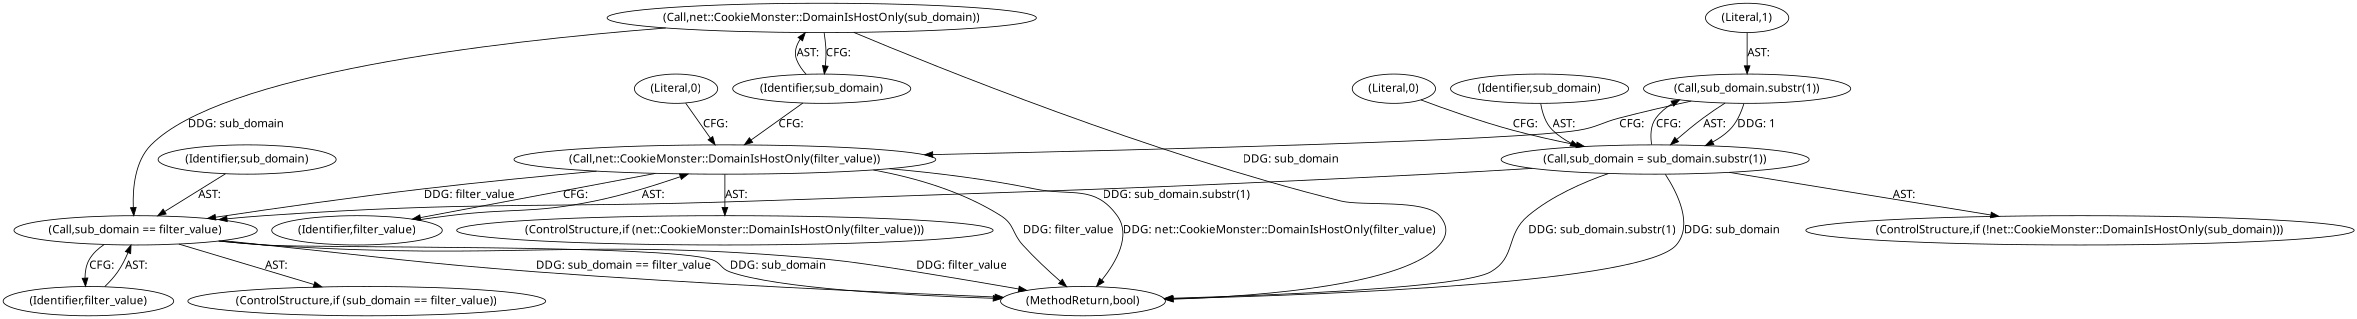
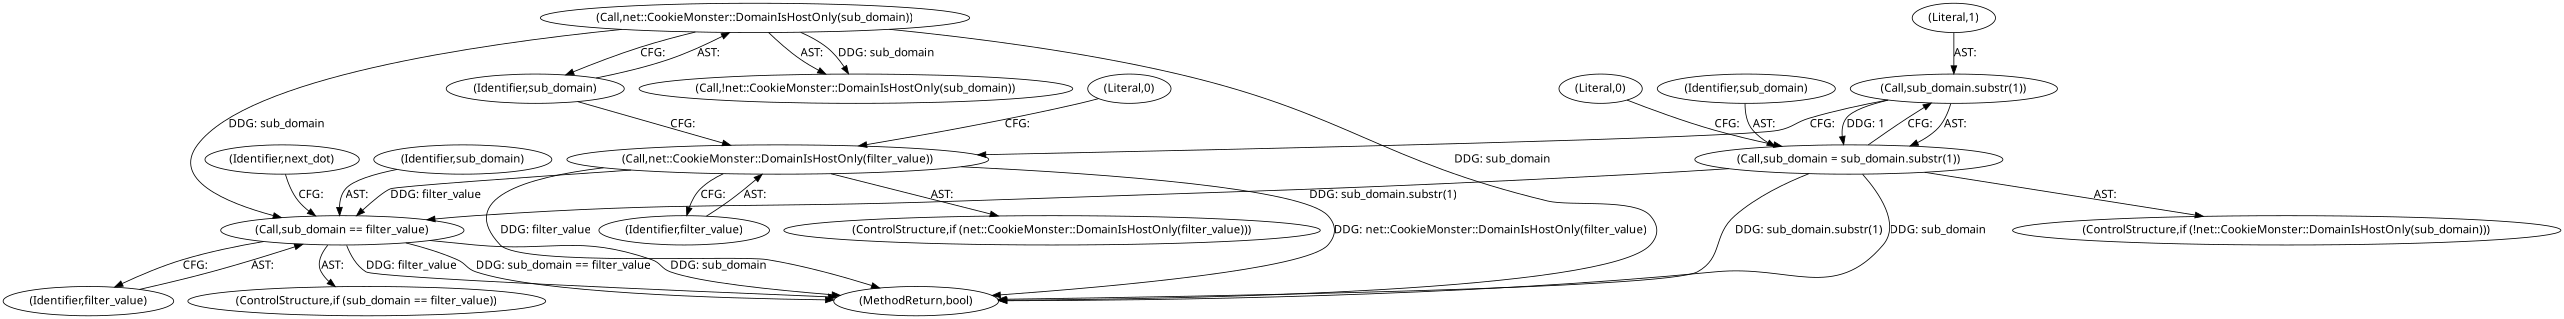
node "(Call,!net::CookieMonster::DomainIsHostOnly(sub_domain))": added
node "(Identifier,next_dot)": added
